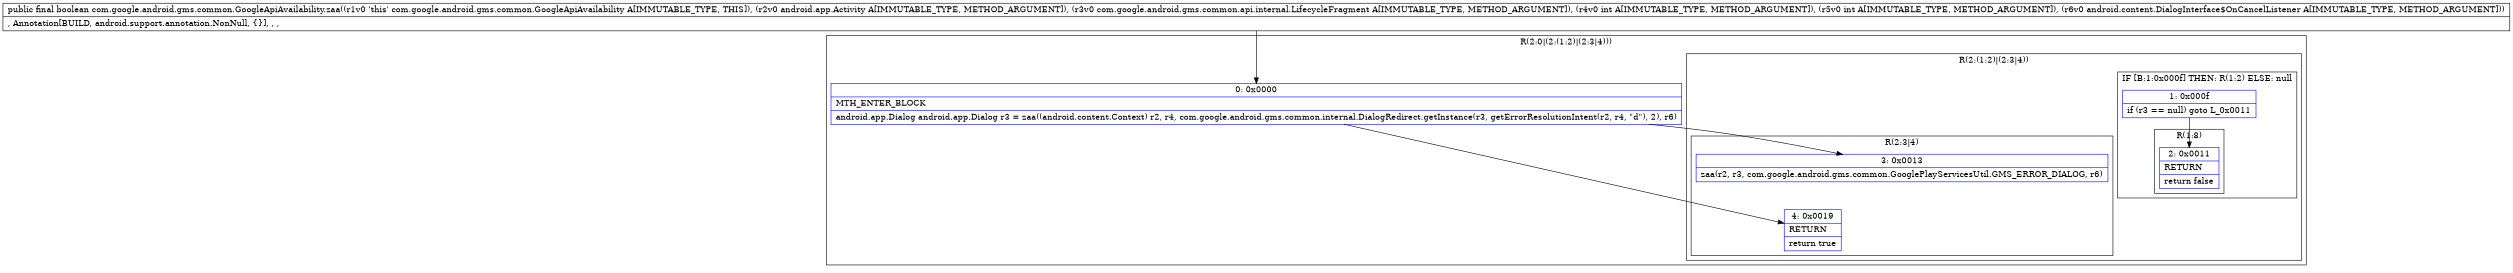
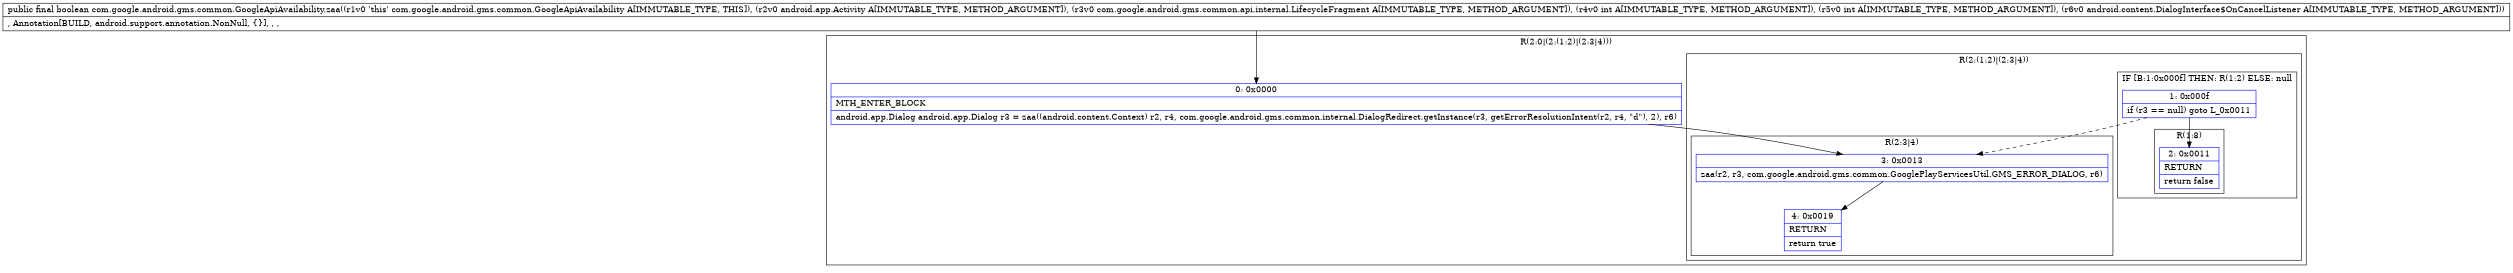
edge "1: 0x000f" -> "3: 0x0013": added
edge "0: 0x0000" -> "4: 0x0019": now "3: 0x0013" -> "4: 0x0019"
